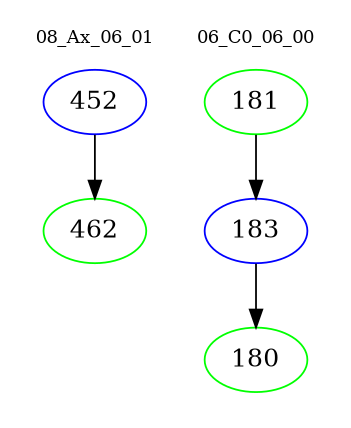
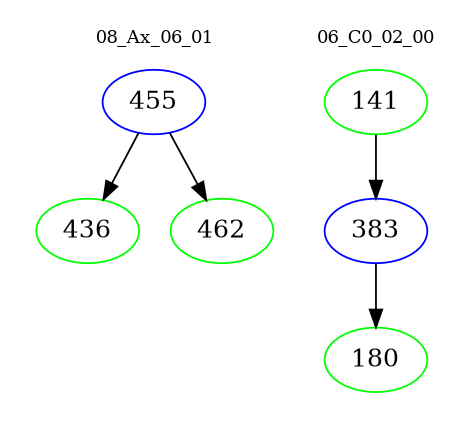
cluster "06_C0_06_00": label "06_C0_06_00" -> "06_C0_02_00"
node "452": label "452" -> "455"
node "181": label "181" -> "141"
node "436": added
node "183": label "183" -> "383"
